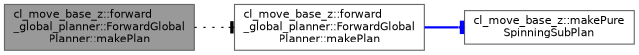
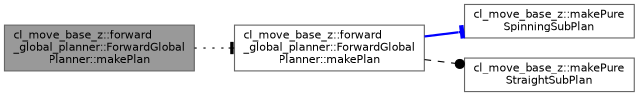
node "cl_move_base_z::makePure StraightSubPlan": added
